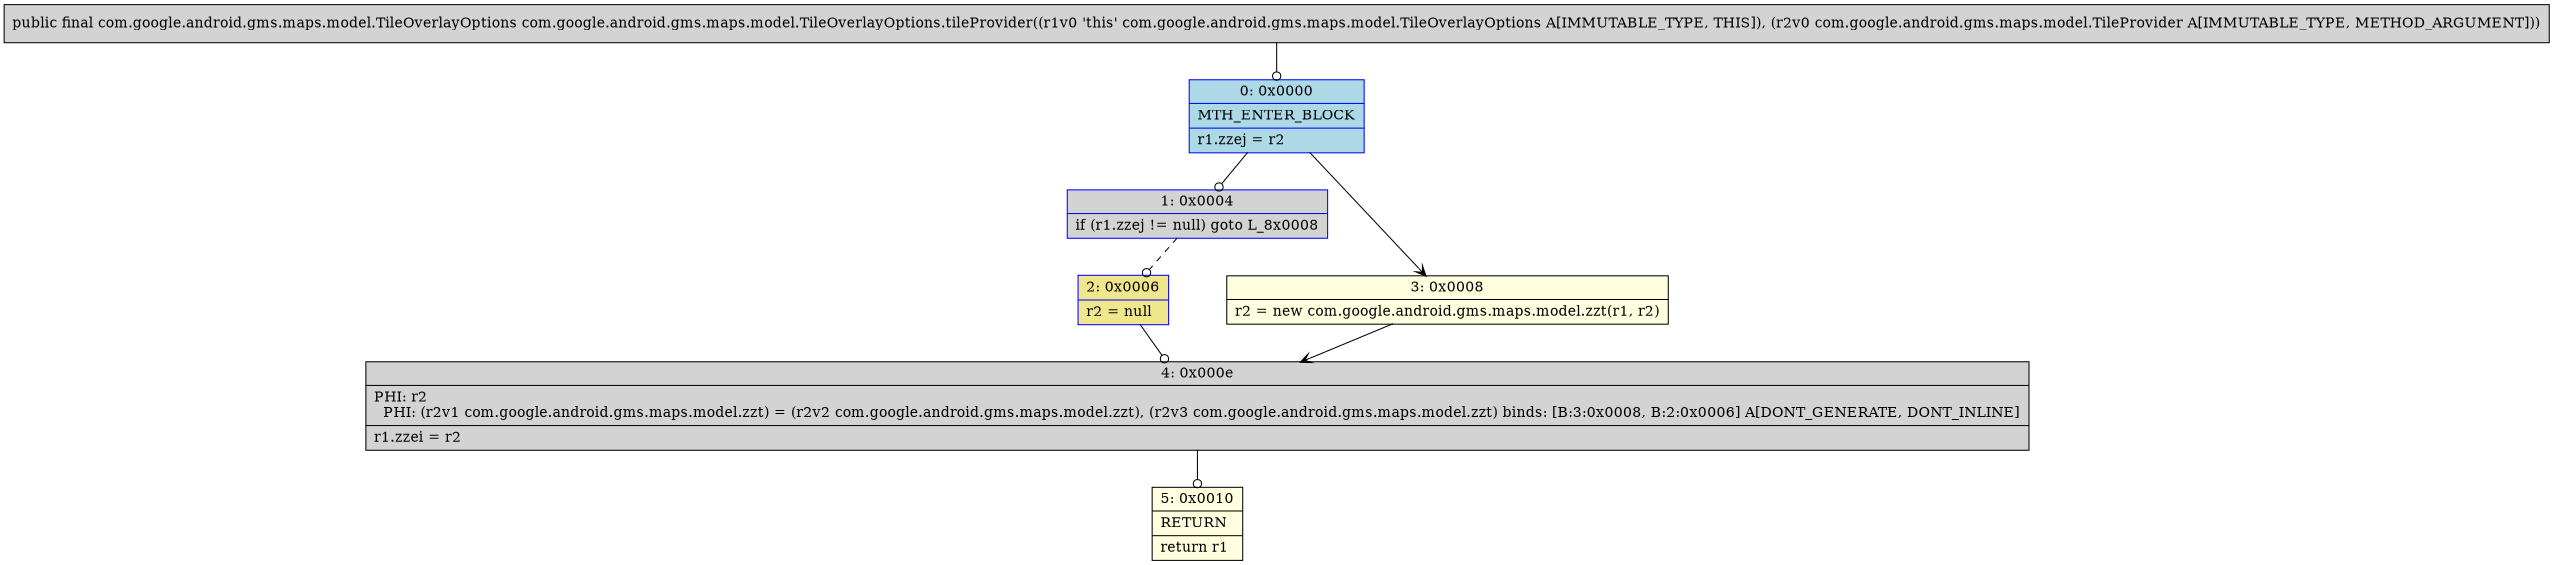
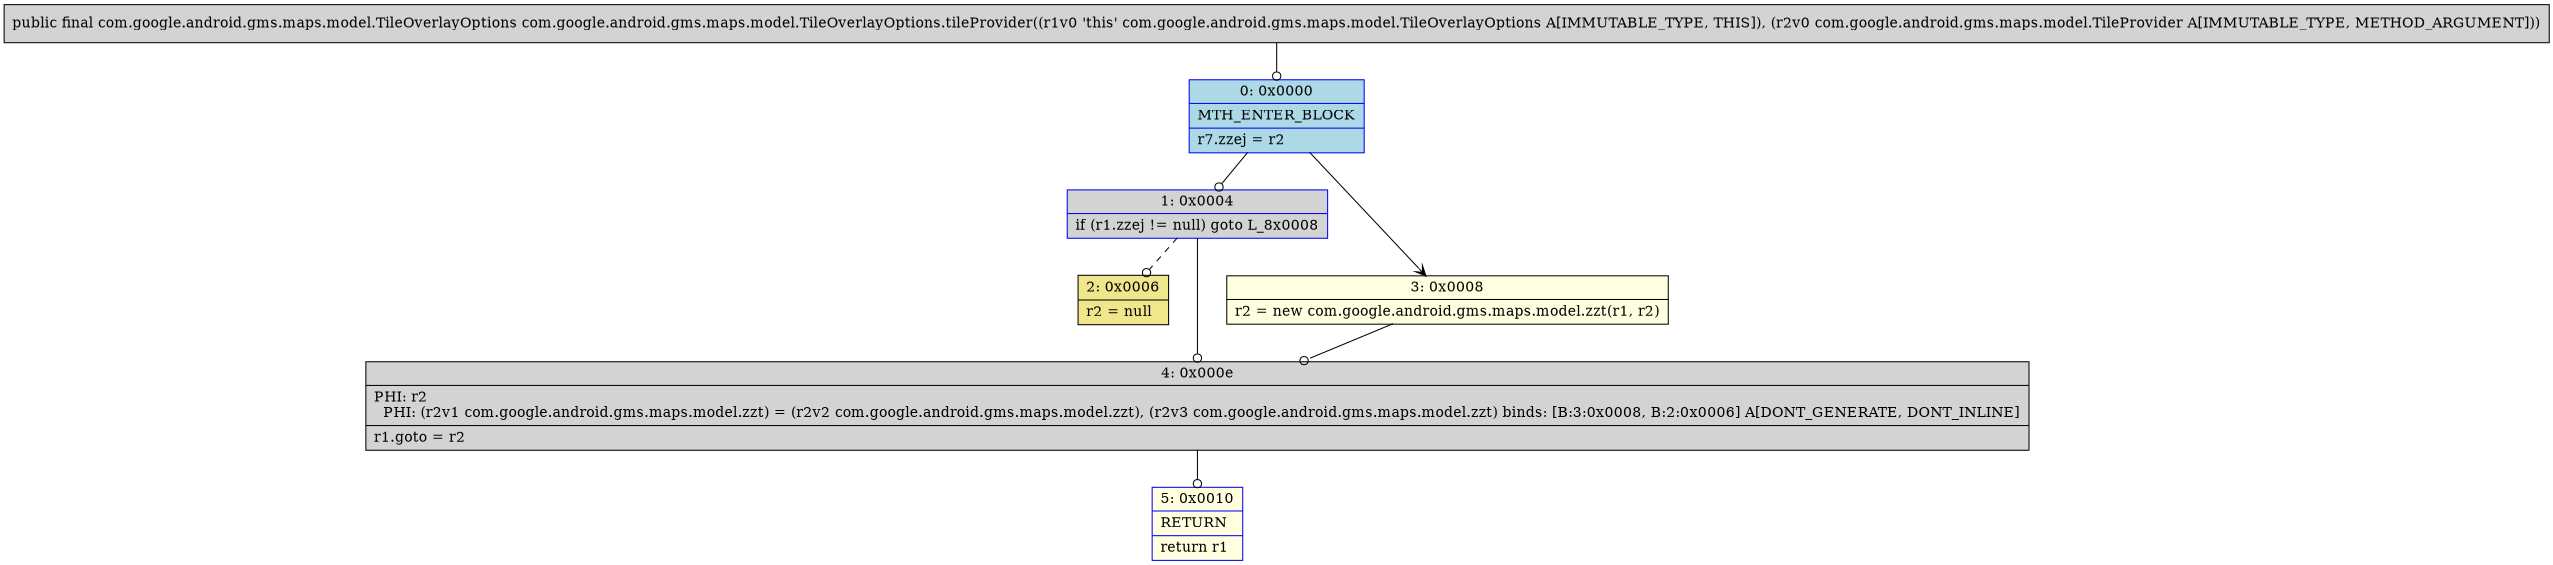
node "0: 0x0000": text "r1.zzej = r2" -> "r7.zzej = r2"
node "2: 0x0006": color blue -> black
edge "2: 0x0006" -> "4: 0x000e": now "1: 0x0004" -> "4: 0x000e"
edge "3: 0x0008" -> "4: 0x000e": arrowhead vee -> odot
node "4: 0x000e": text "r1.zzei = r2" -> "r1.goto = r2"
node "5: 0x0010": color black -> blue
